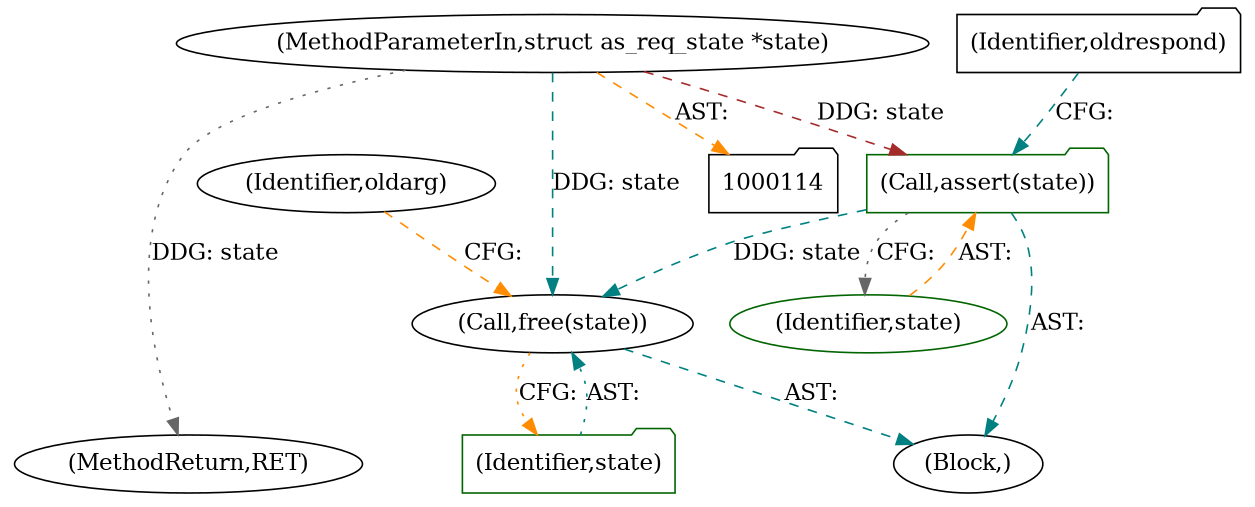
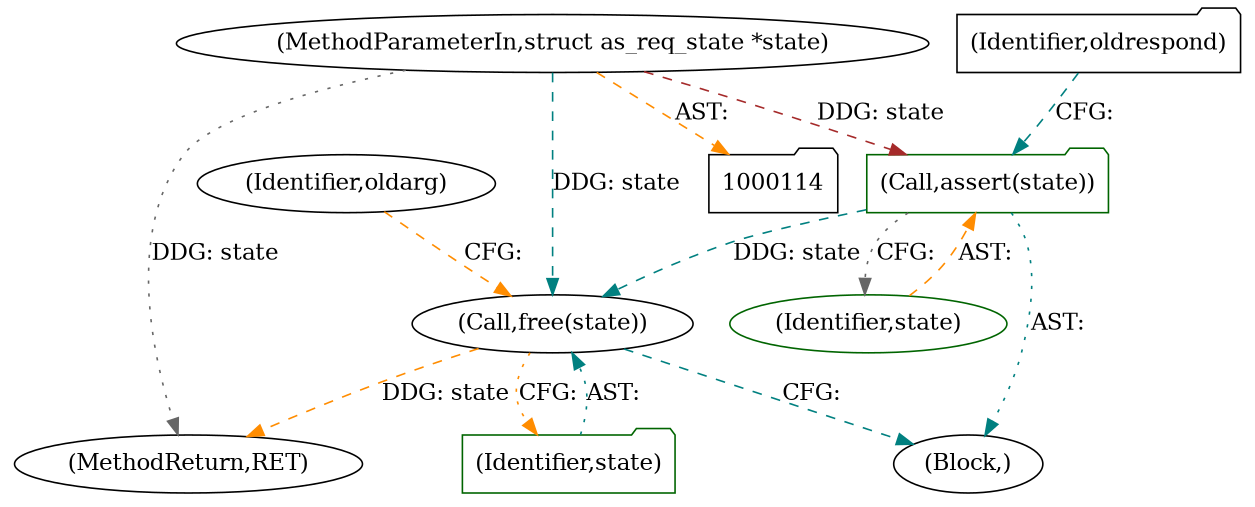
edge "(Call,assert(state))" -> "(Block,)": style dashed -> dotted
edge "(Call,free(state))" -> "(MethodReturn,RET)": added, label "DDG: state"
edge "(Call,free(state))" -> "(Block,)": label "AST: " -> "CFG: "
